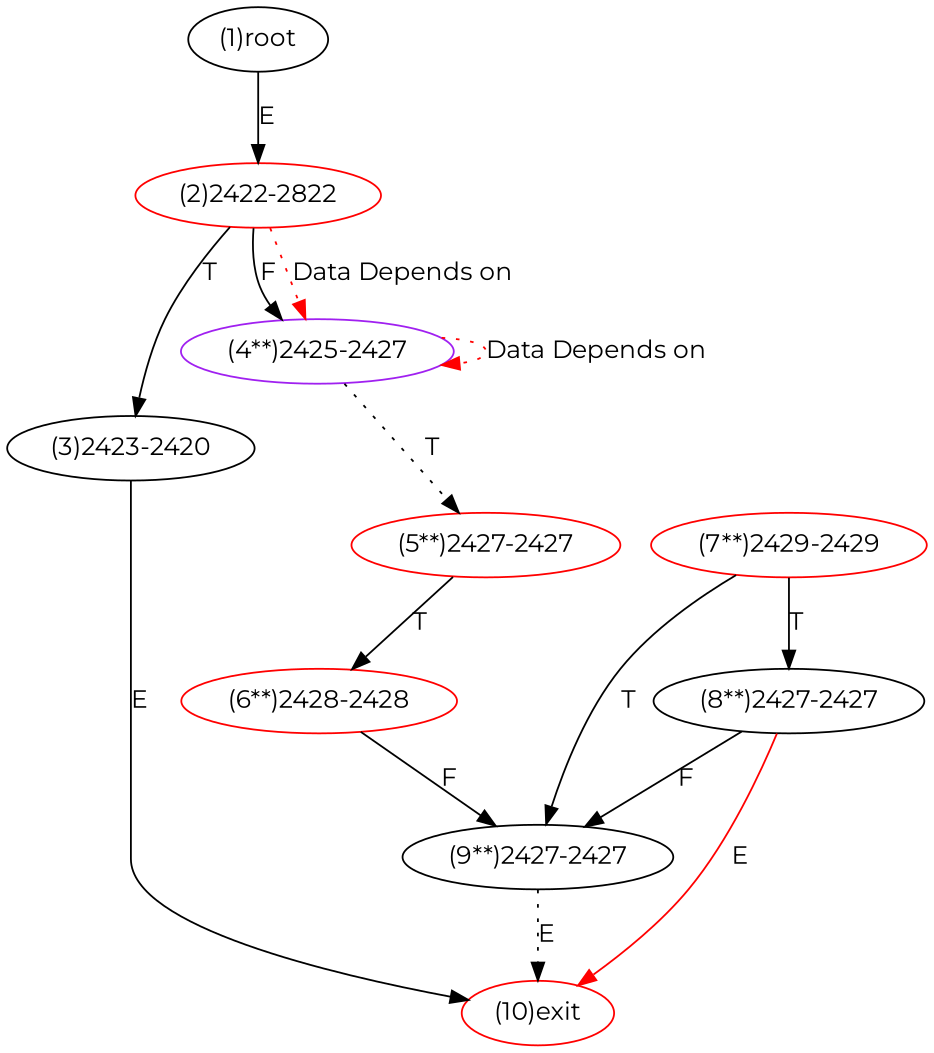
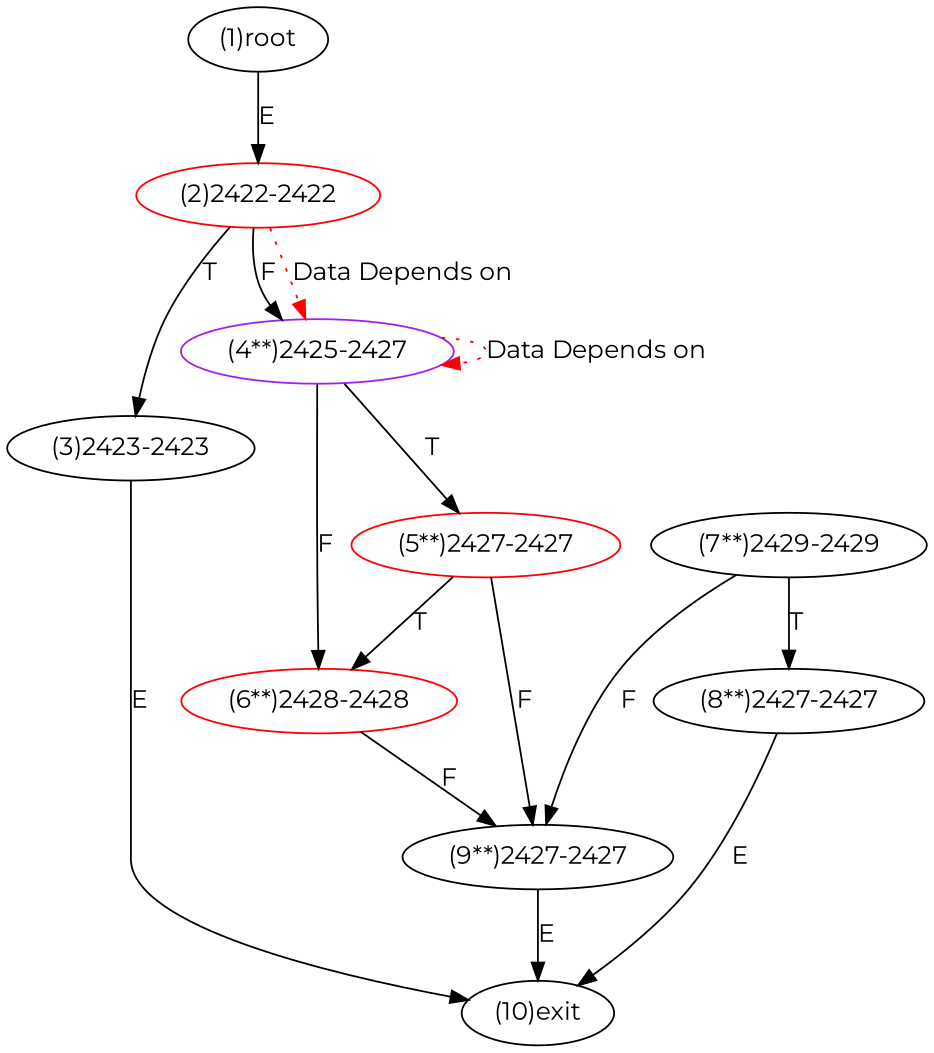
node "(2)2422-2822": label "(2)2422-2822" -> "(2)2422-2422"
edge "(4**)2425-2427" -> "(5**)2427-2427": style dotted -> solid
node "(3)2423-2420": label "(3)2423-2420" -> "(3)2423-2423"
edge "(4**)2425-2427" -> "(6**)2428-2428": added, label "F"
node "(7**)2429-2429": color red -> black
edge "(7**)2429-2429" -> "(9**)2427-2427": label "T" -> "F"
edge "(8**)2427-2427" -> "(9**)2427-2427": now "(5**)2427-2427" -> "(9**)2427-2427"
edge "(8**)2427-2427" -> "(10)exit": color red -> black
edge "(9**)2427-2427" -> "(10)exit": style dotted -> solid
node "(10)exit": color red -> black
